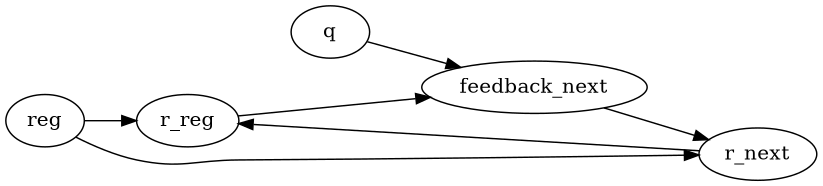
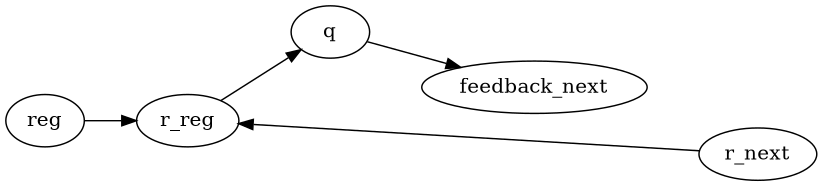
edge "r_reg" -> "feedback_next": now "r_reg" -> "q"
edge "feedback_next" -> "r_next": removed
edge "reg" -> "r_next": removed
